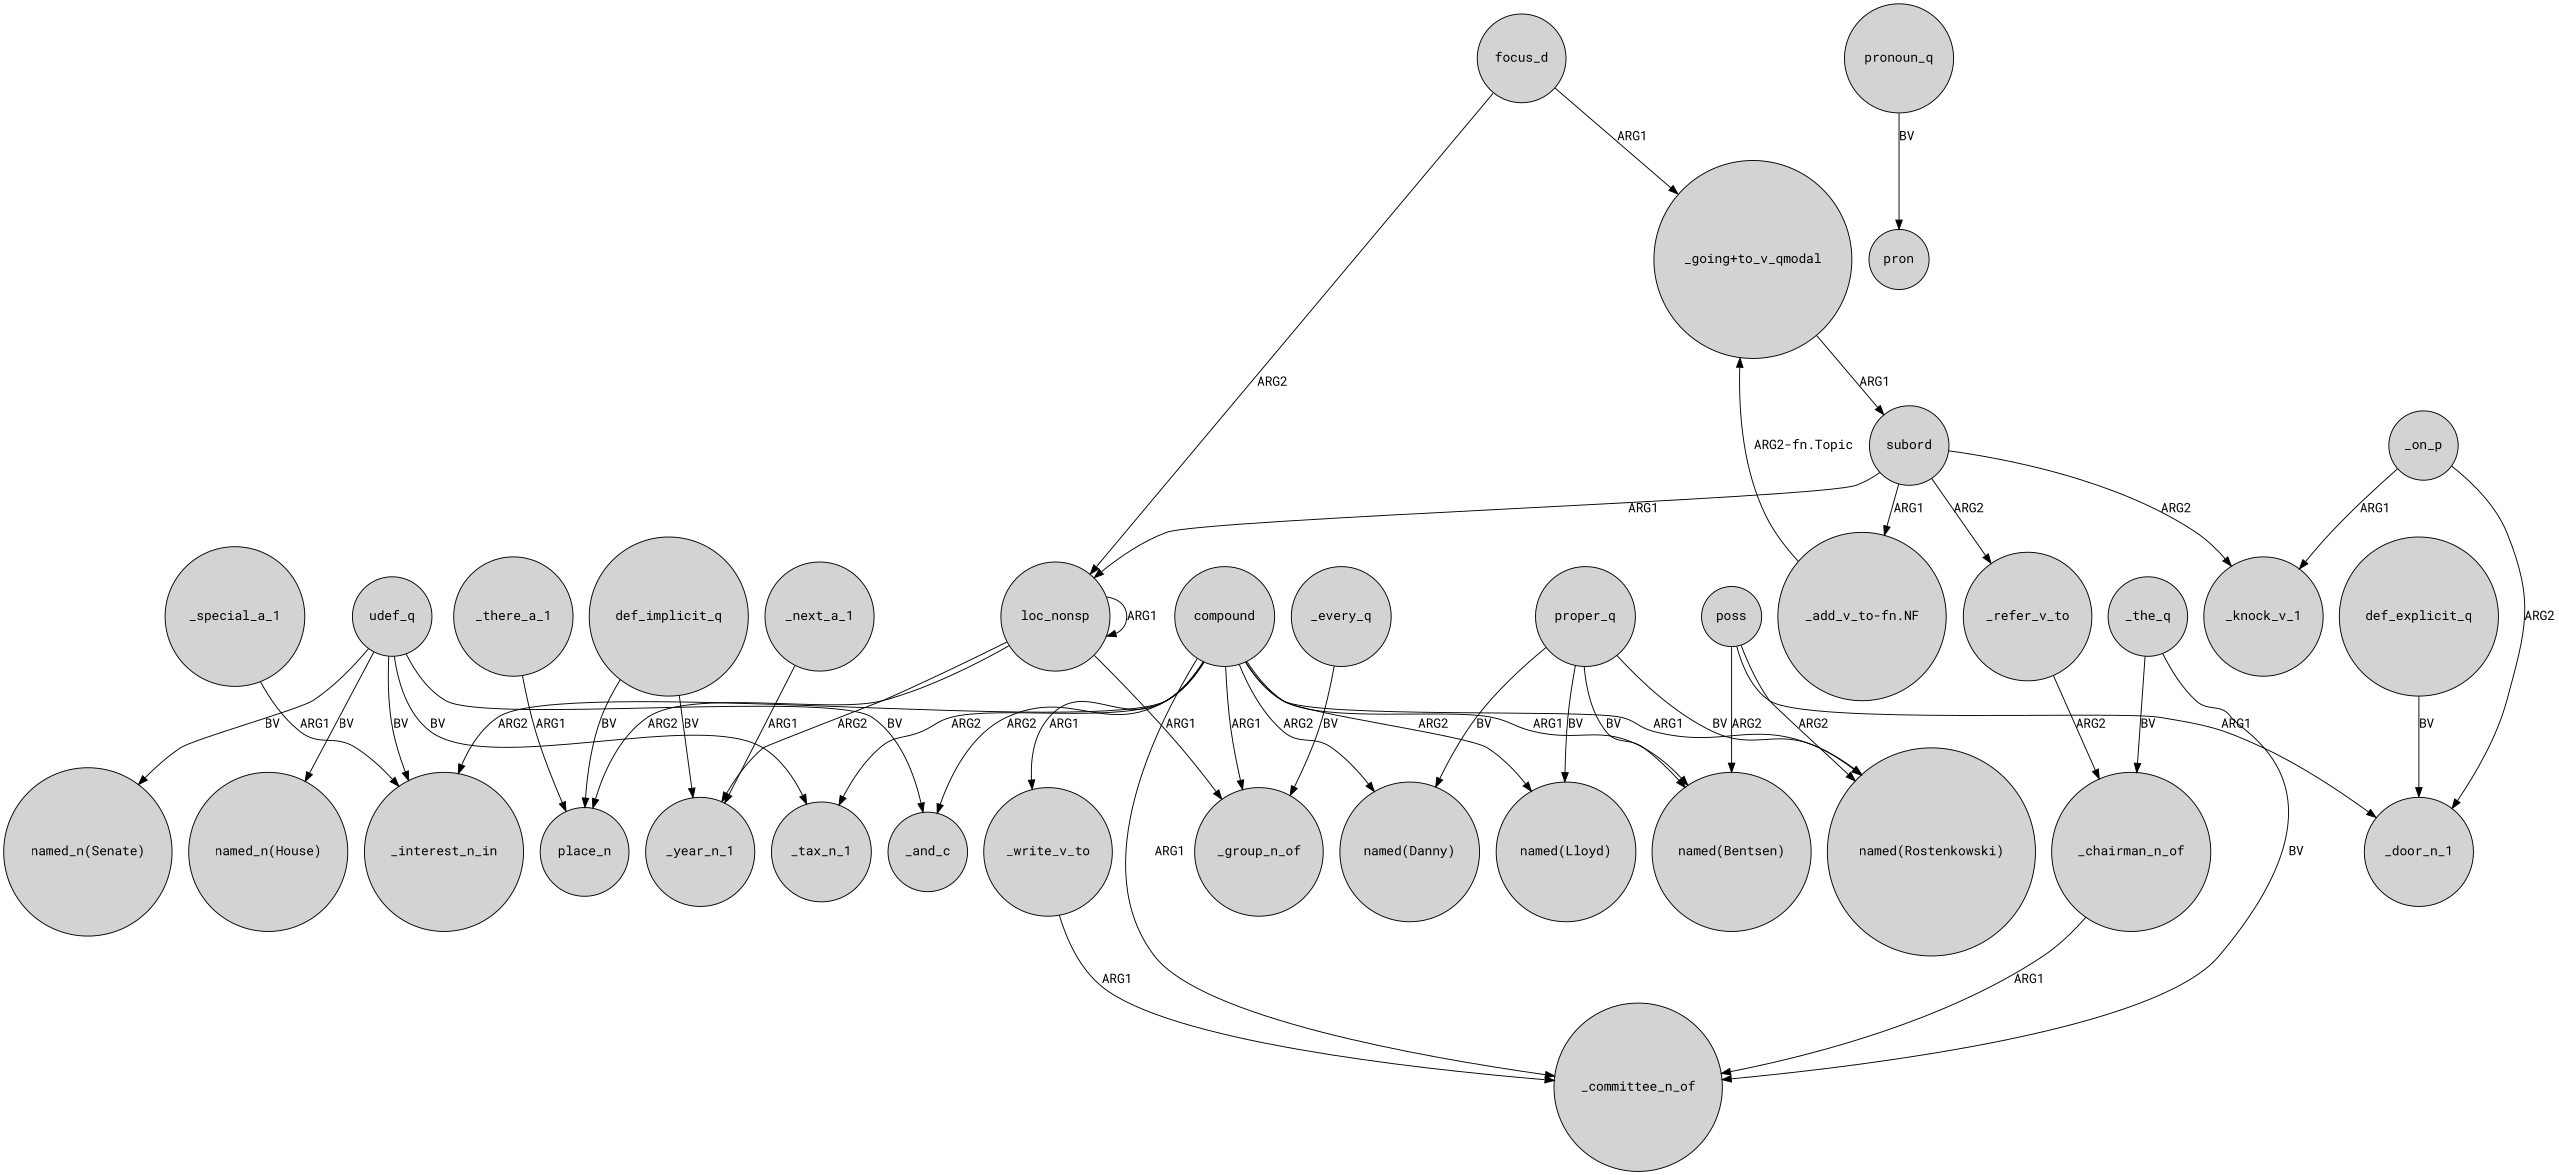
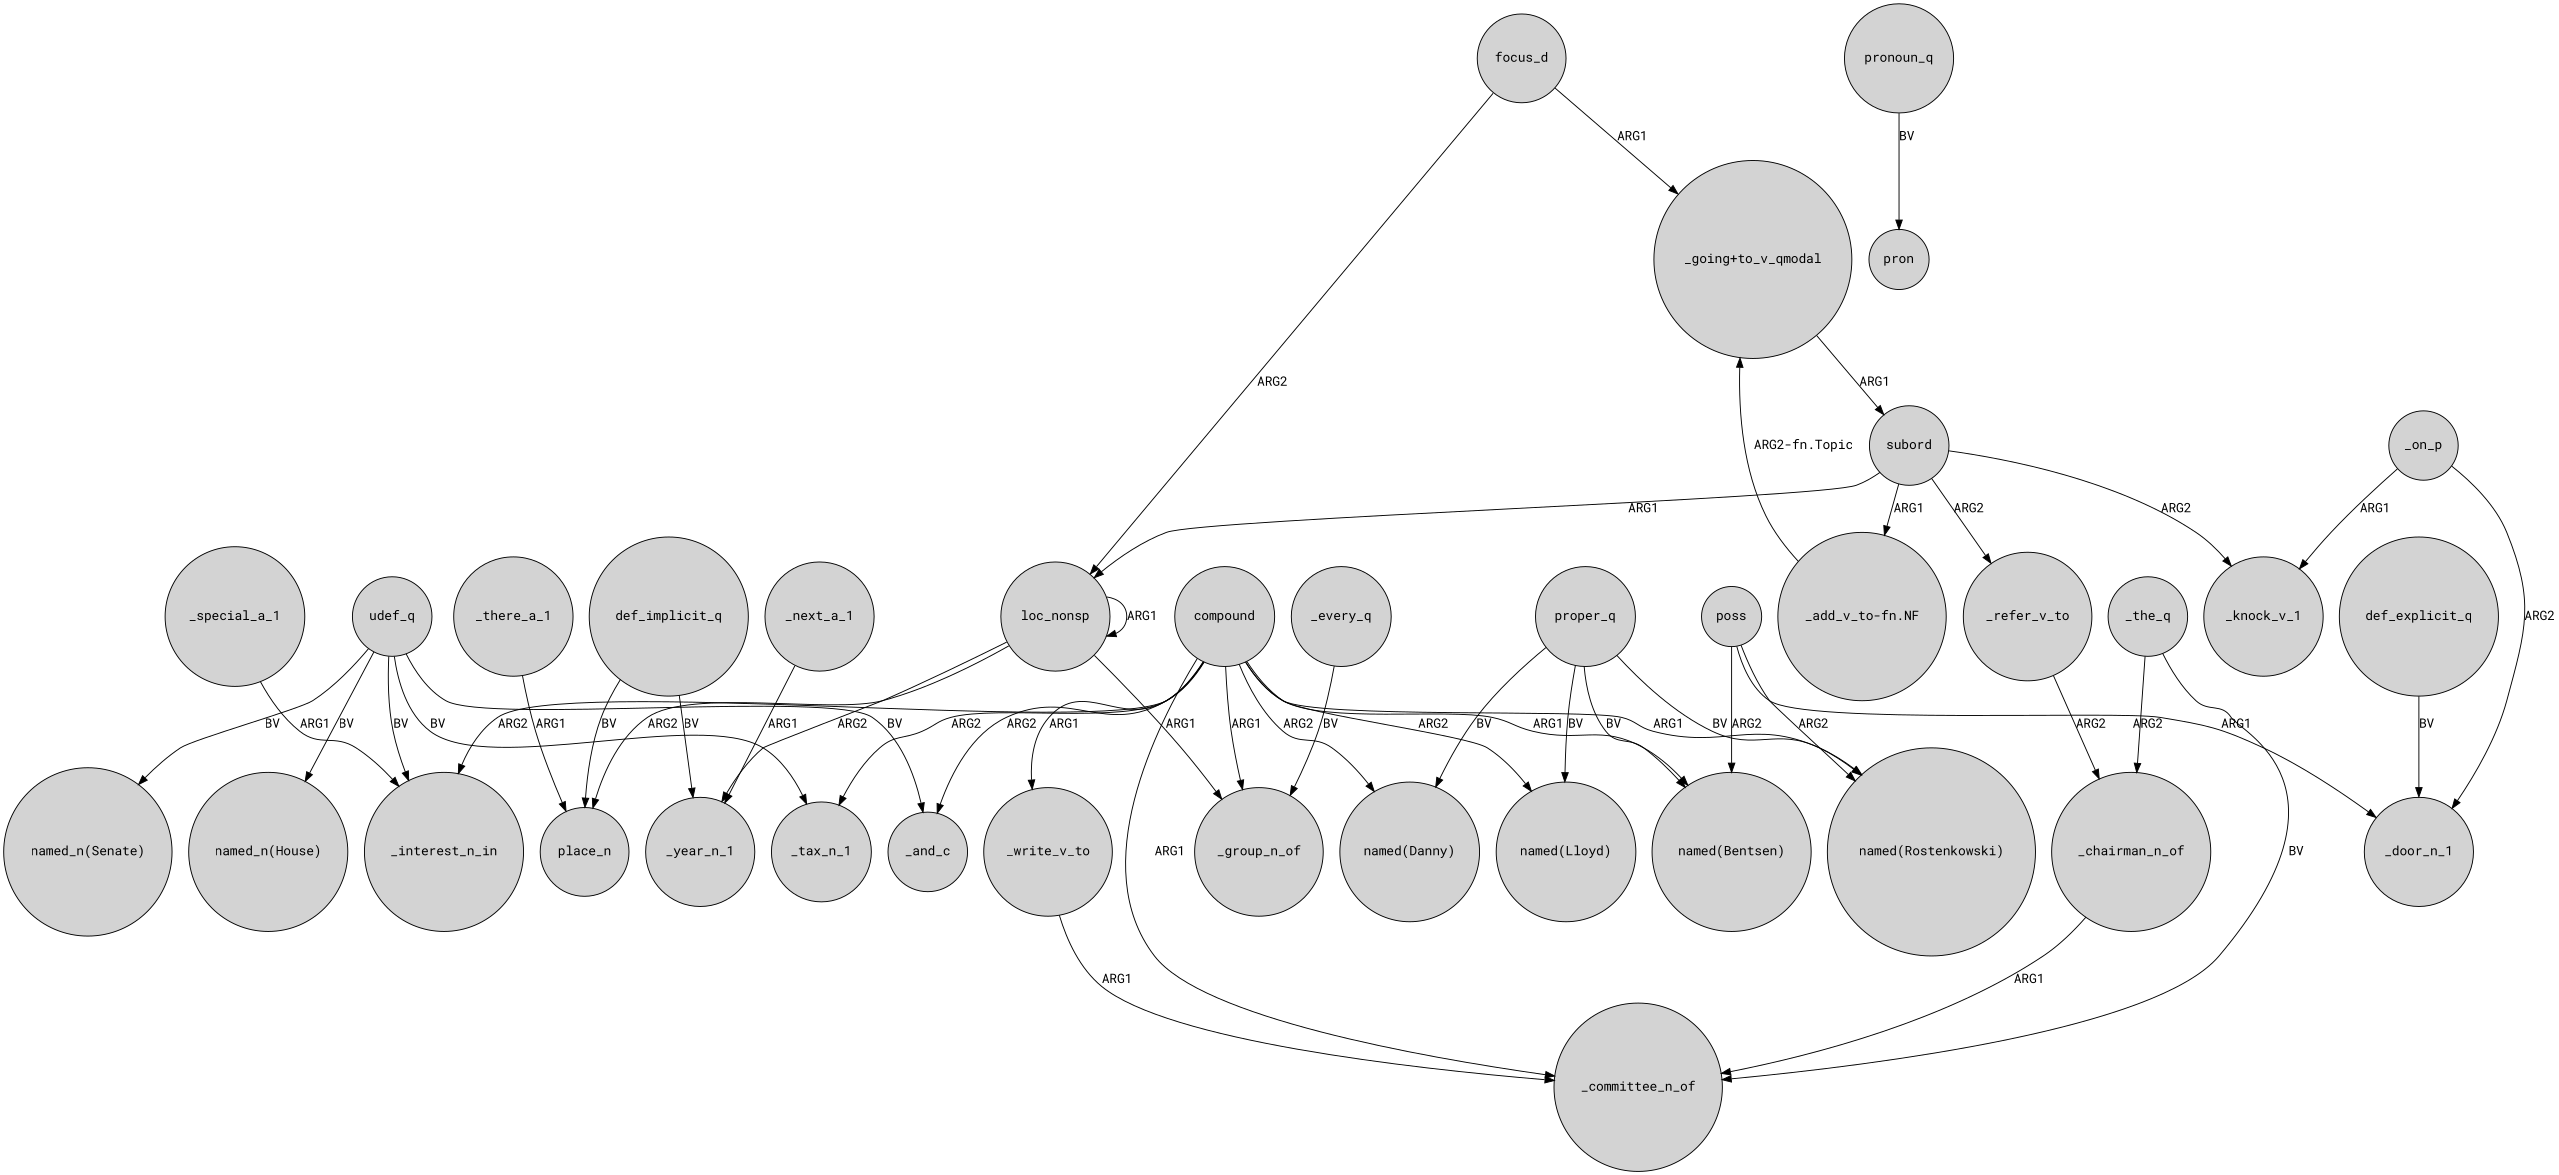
edge "_the_q" -> "_chairman_n_of": label "BV" -> "ARG2"
